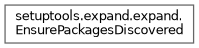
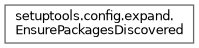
node "setuptools.expand.expand. EnsurePackagesDiscovered": label "setuptools.expand.expand. EnsurePackagesDiscovered" -> "setuptools.config.expand. EnsurePackagesDiscovered"
